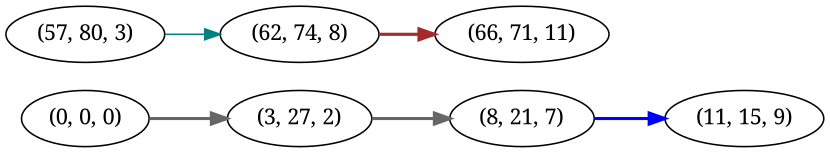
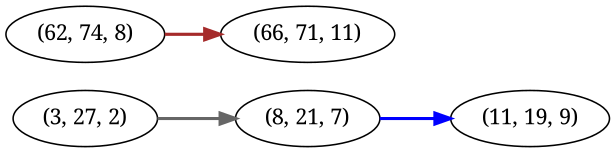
node "(57, 80, 3)": removed
node "(0, 0, 0)": removed
node "(11, 15, 9)": label "(11, 15, 9)" -> "(11, 19, 9)"
